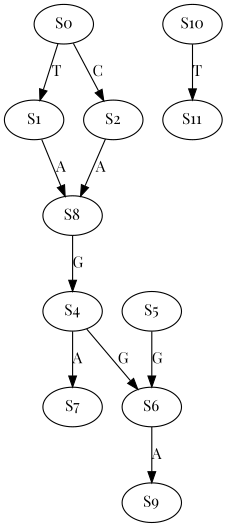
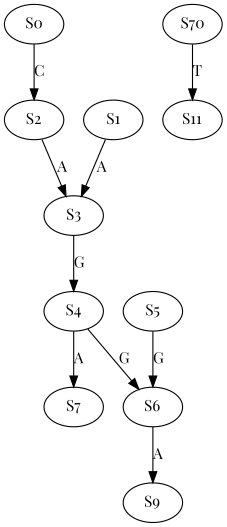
node "S10": label "S10" -> "S70"
edge "S0" -> "S1": removed, label "T"
node "S8": label "S8" -> "S3"
